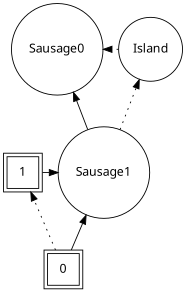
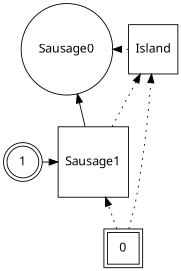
node "Island": shape circle -> square
node "1": shape square -> circle
node "Sausage1": shape circle -> square
edge "0" -> "1": now "0" -> "Island"
edge "0" -> "Sausage1": style solid -> dotted
